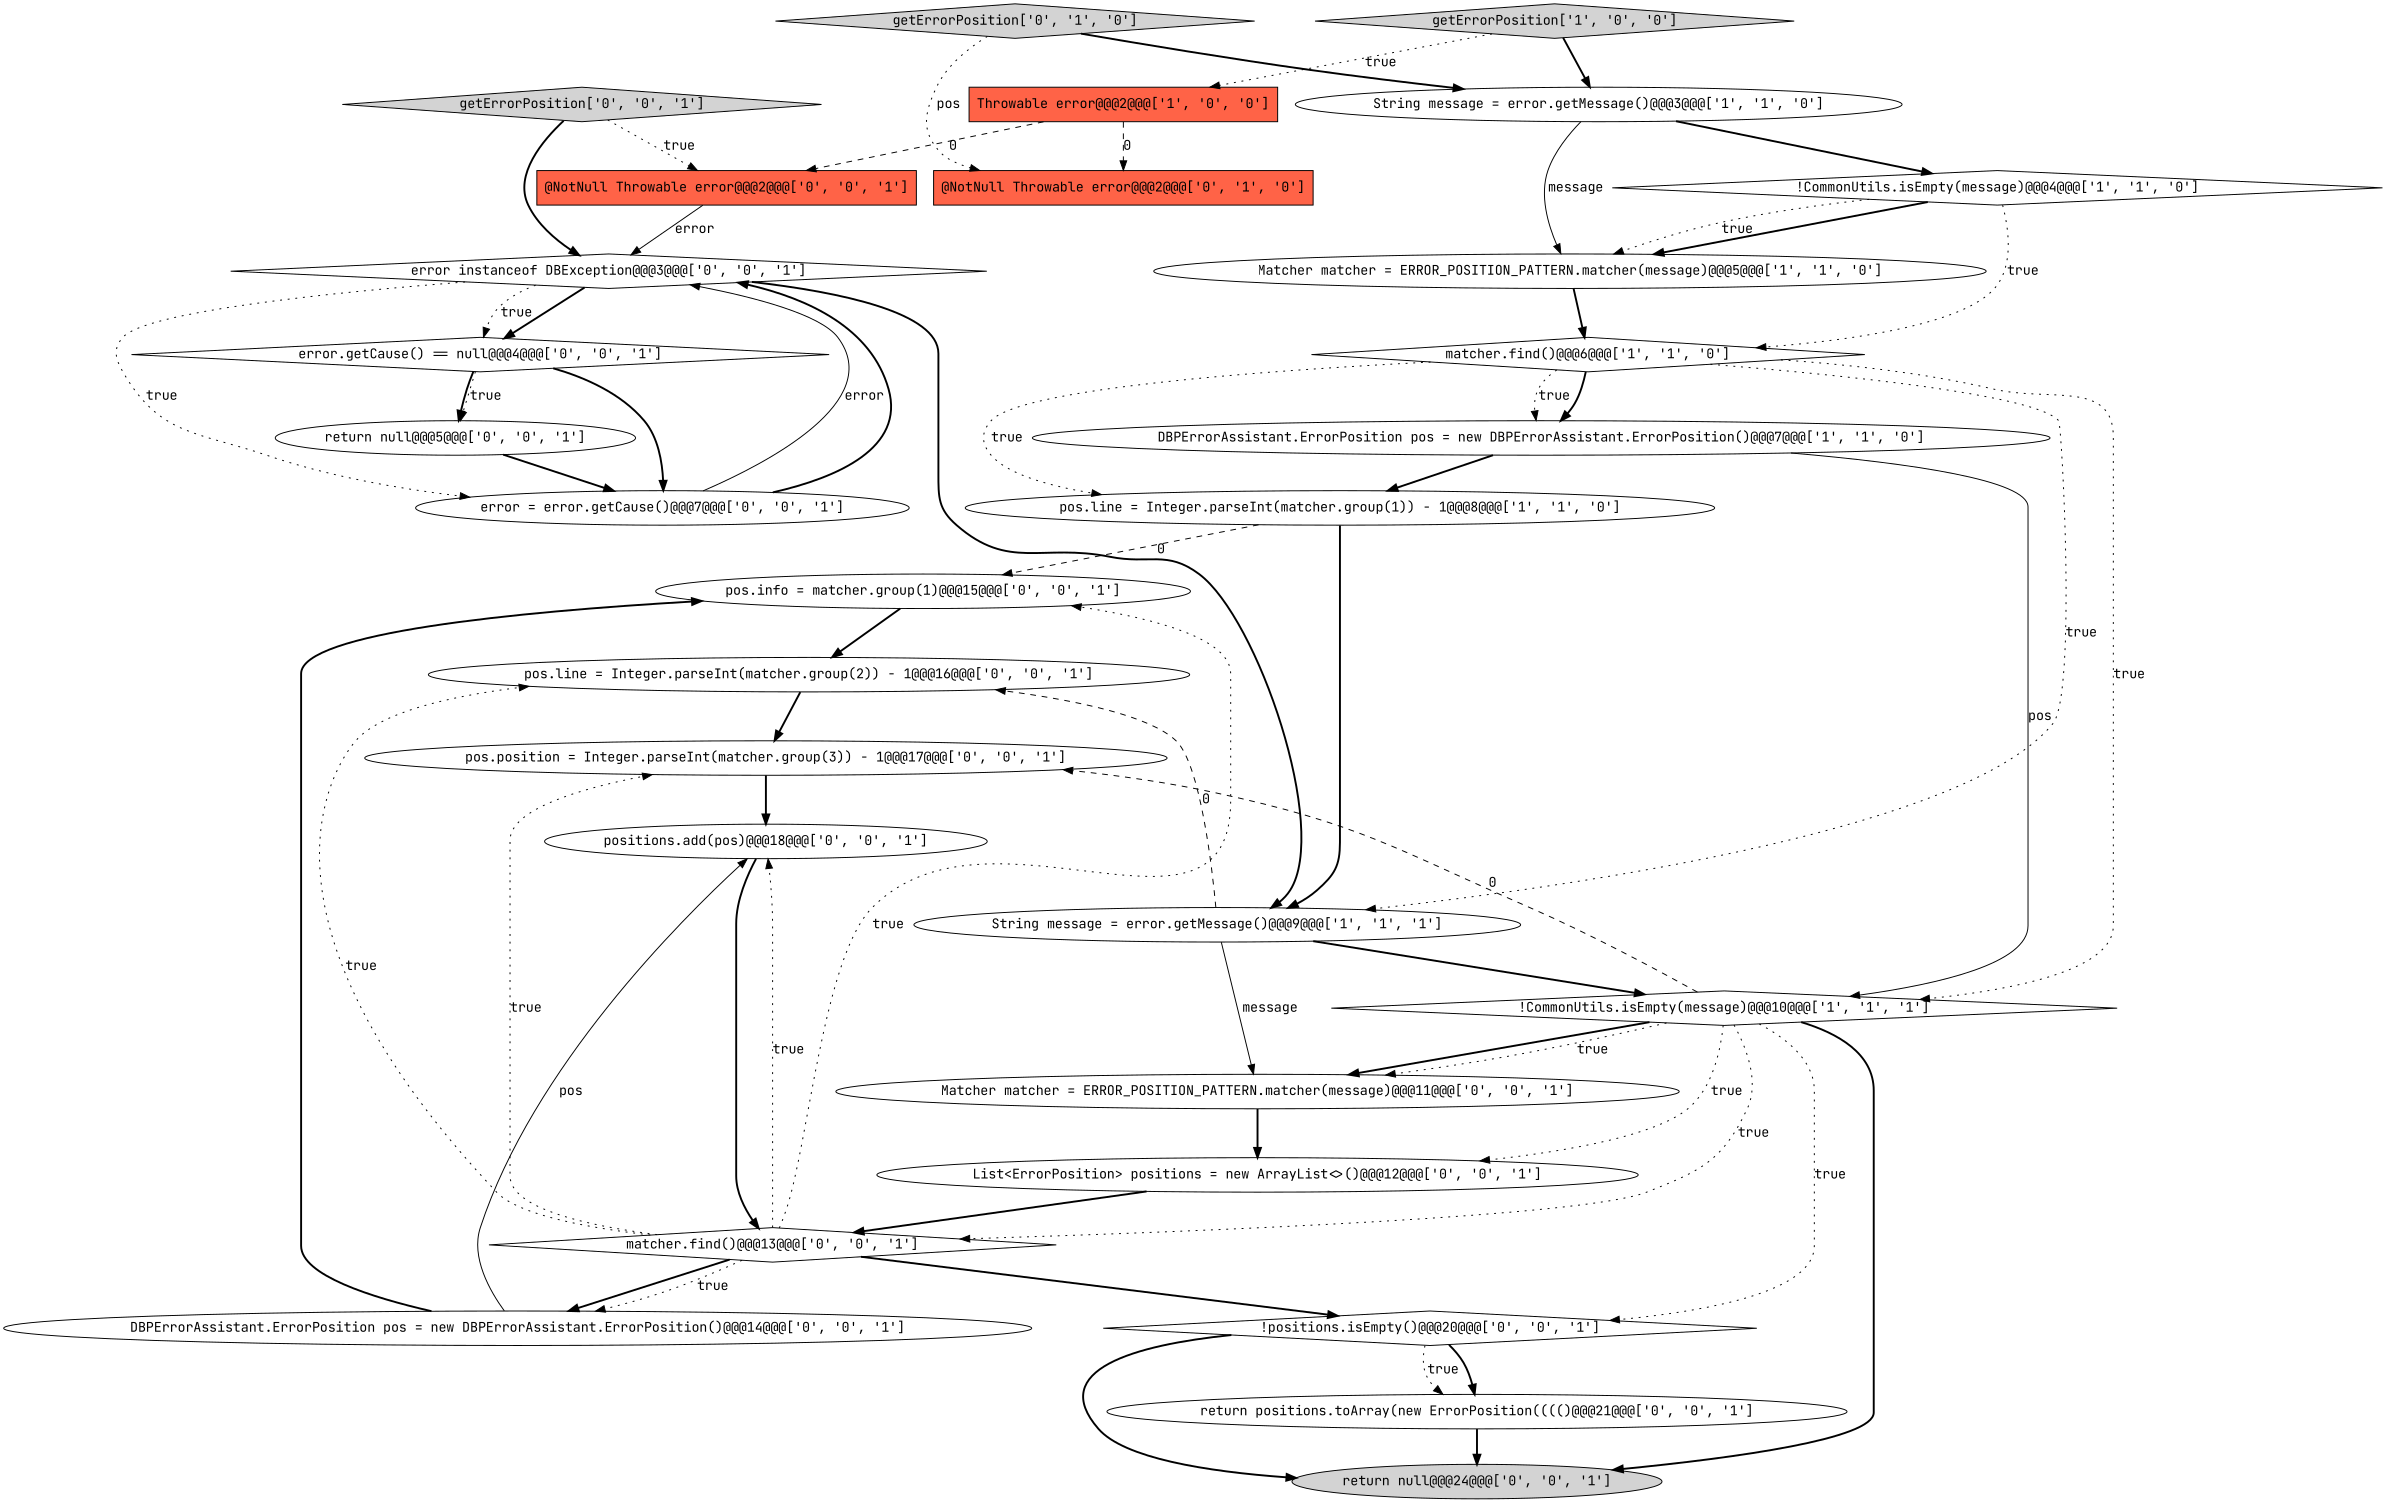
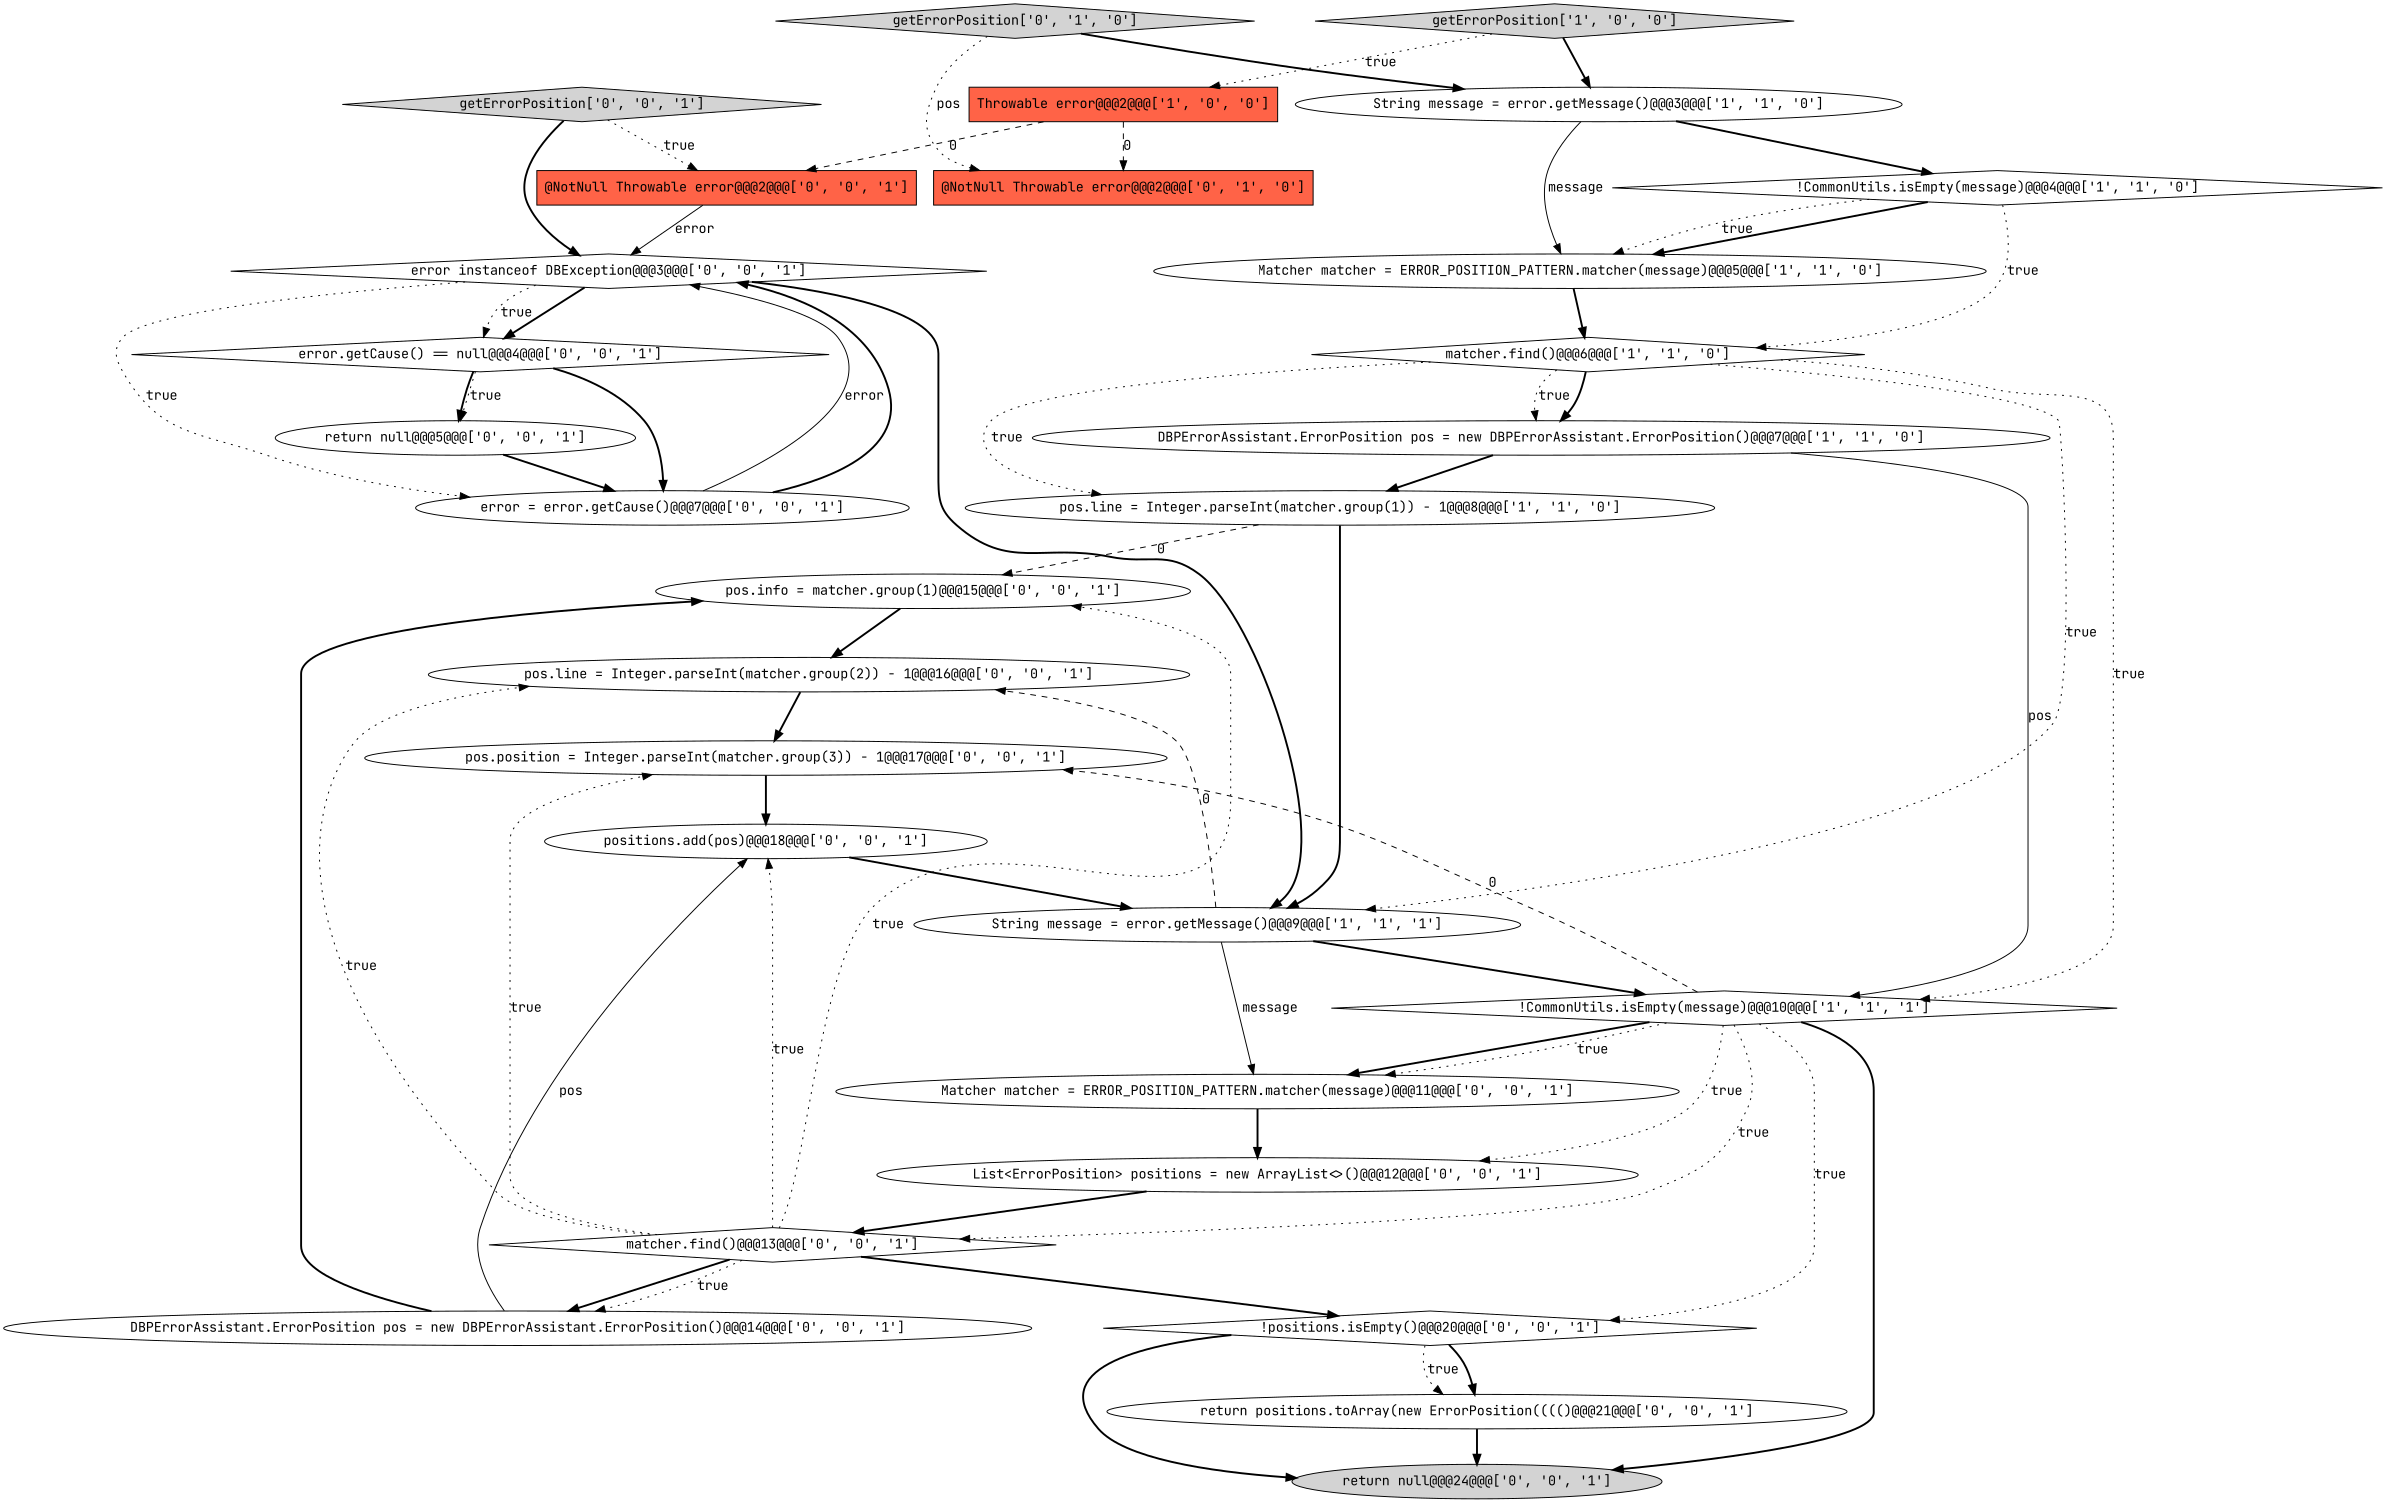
edge "positions.add(pos)@@@18@@@['0', '0', '1']" -> "matcher.find()@@@13@@@['0', '0', '1']": now "positions.add(pos)@@@18@@@['0', '0', '1']" -> "String message = error.getMessage()@@@9@@@['1', '1', '1']"
